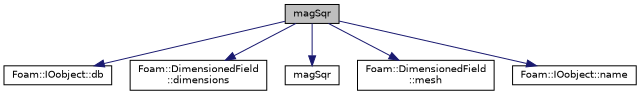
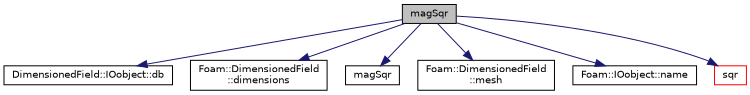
node "Foam::IOobject::db": label "Foam::IOobject::db" -> "DimensionedField::IOobject::db"
node "sqr": added
